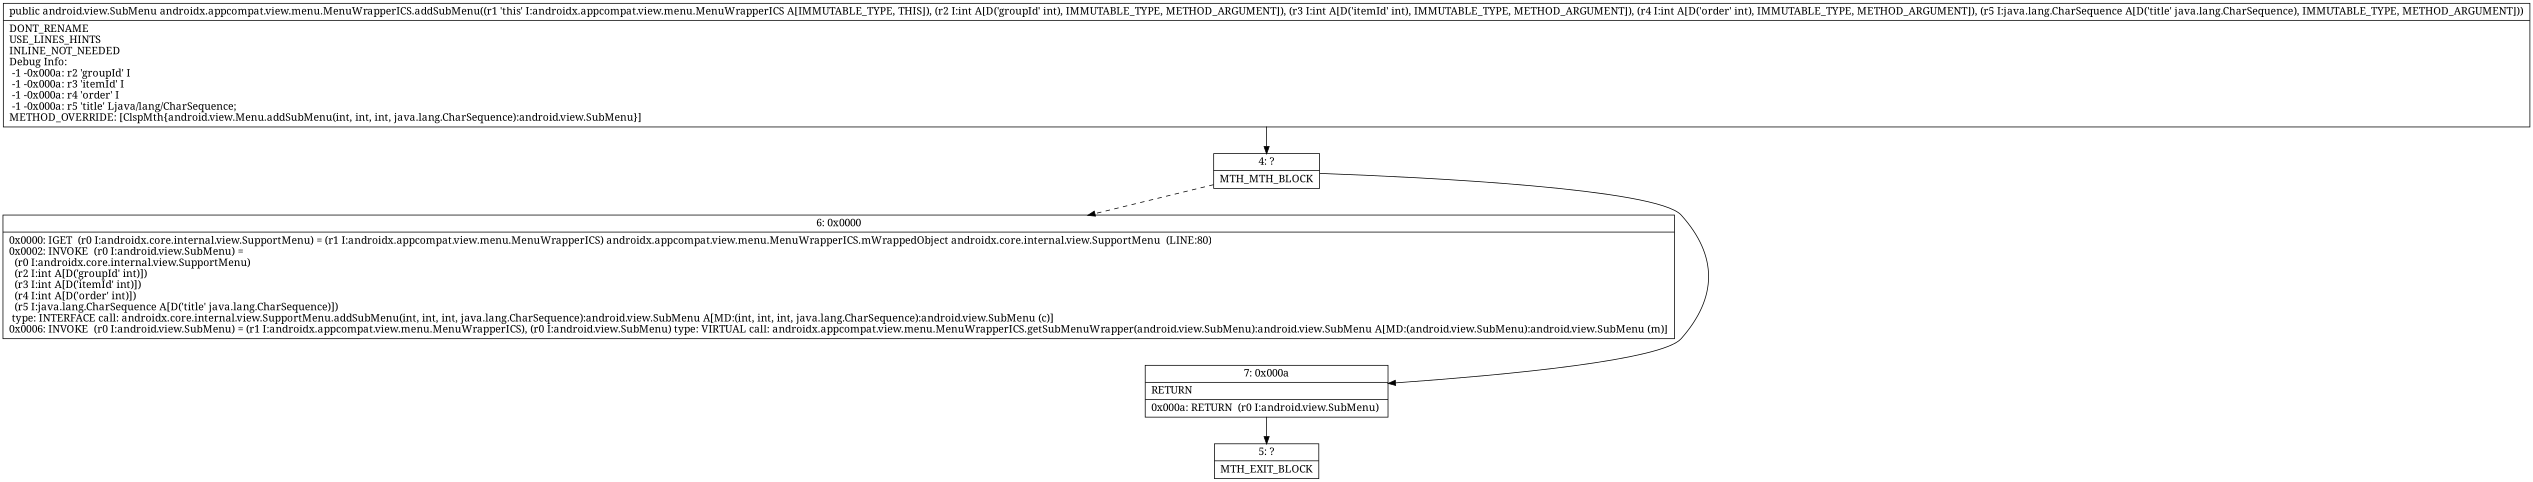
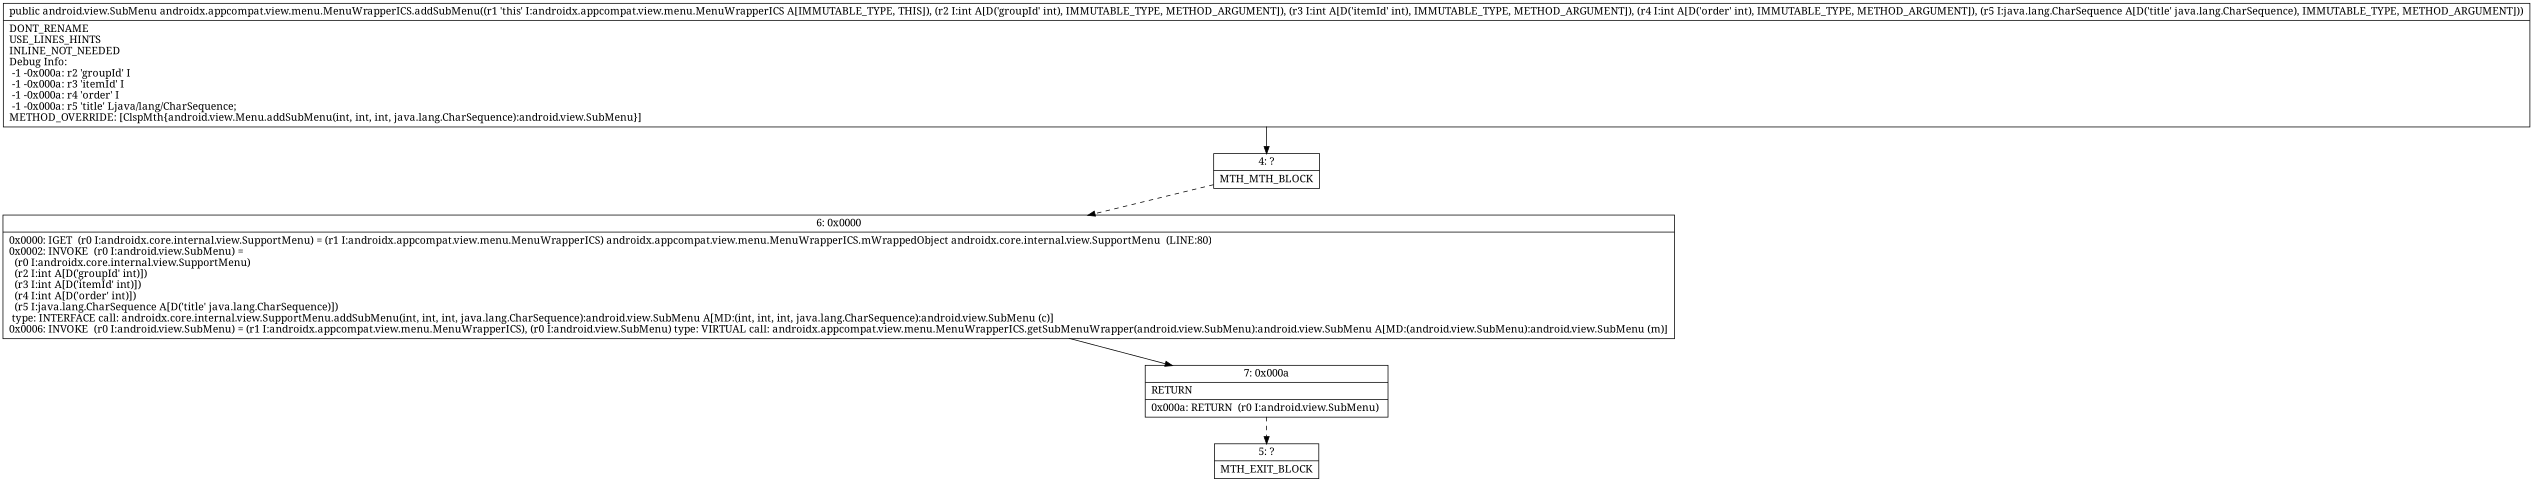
edge "4: ?" -> "7: 0x000a": now "6: 0x0000" -> "7: 0x000a"
edge "7: 0x000a" -> "5: ?": style solid -> dashed
